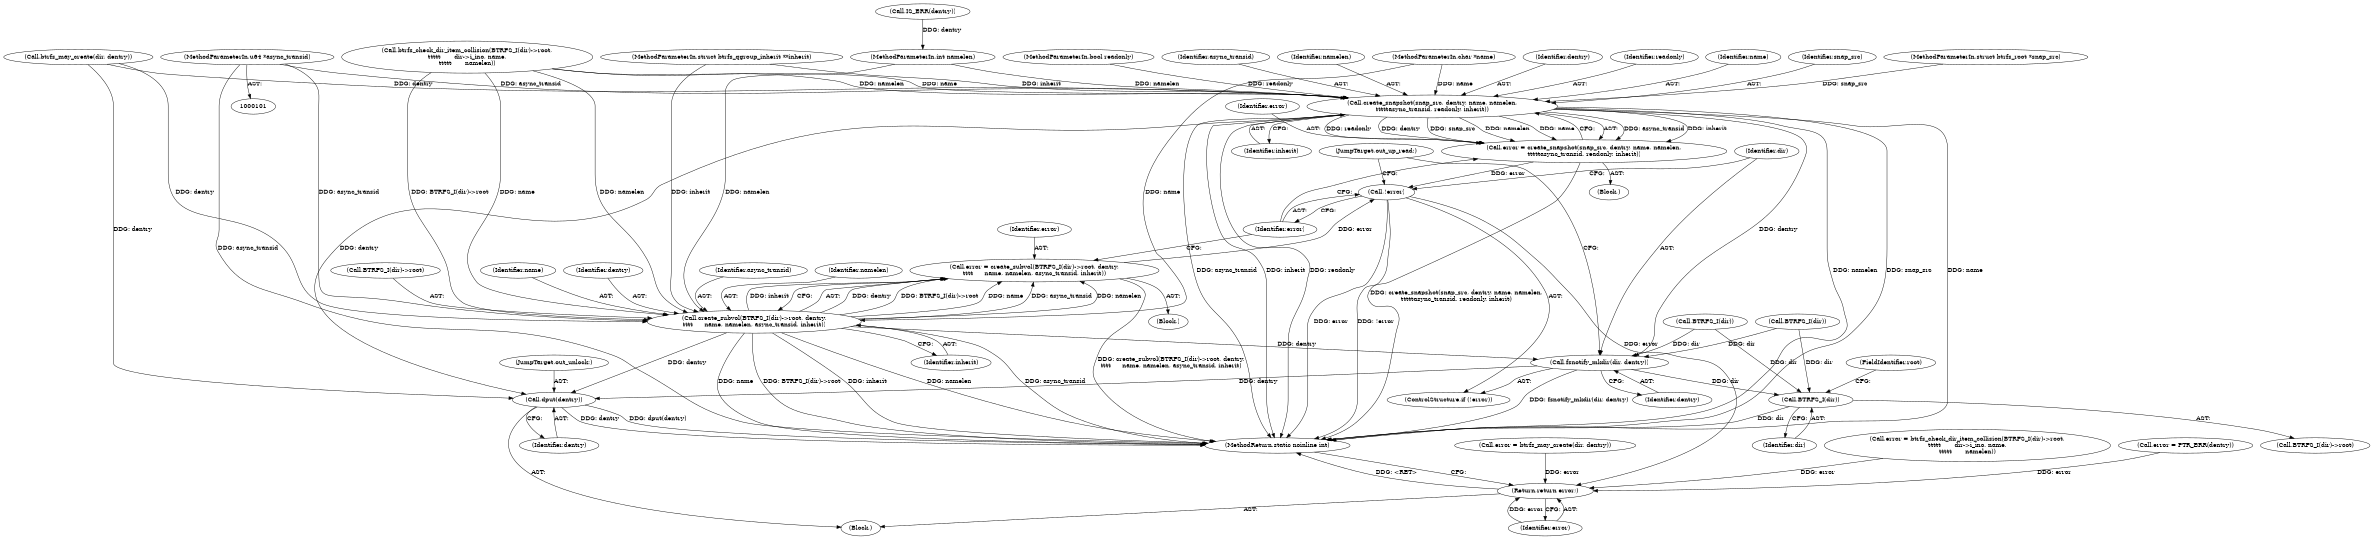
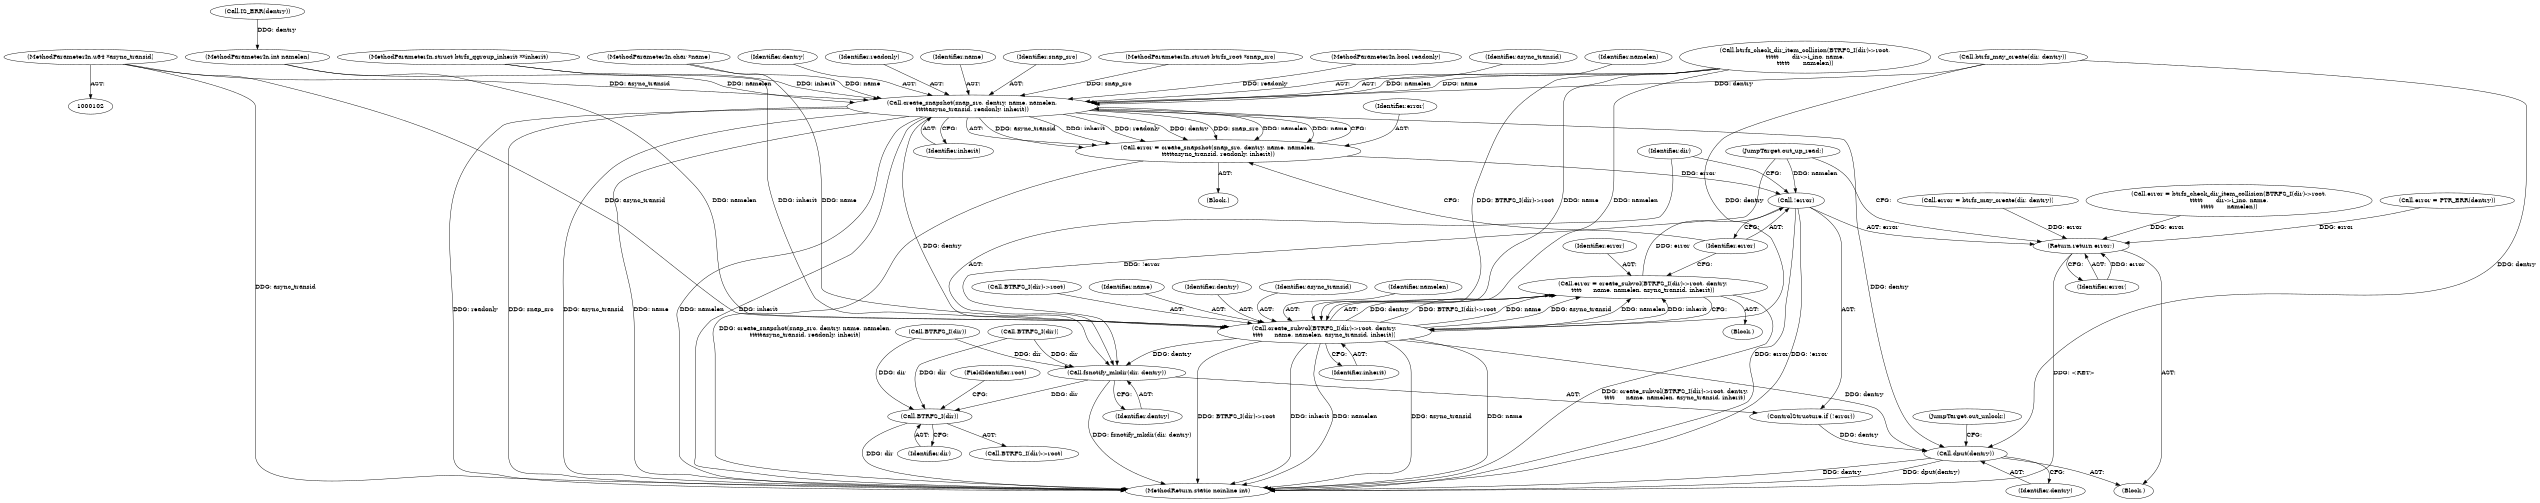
node "1000101": label "1000101" -> "1000102"
edge "(JumpTarget,out_up_read:)" -> "(Call,!error)": label "CFG: " -> "DDG: namelen"
edge "(JumpTarget,out_up_read:)" -> "(Call,fsnotify_mkdir(dir, dentry))": label "CFG: " -> "DDG: !error"
edge "(Call,!error)" -> "(Return,return error;)": label "DDG: error" -> "AST: error"
edge "(JumpTarget,out_unlock:)" -> "(Call,dput(dentry))": label "AST: " -> "CFG: "
edge "(Call,fsnotify_mkdir(dir, dentry))" -> "(Call,dput(dentry))": now "(ControlStructure,if (!error))" -> "(Call,dput(dentry))"
edge "(MethodReturn,static noinline int)" -> "(Return,return error;)": now "(JumpTarget,out_up_read:)" -> "(Return,return error;)"
